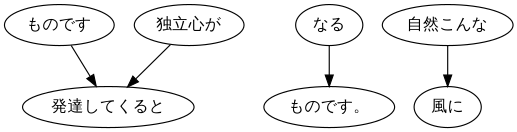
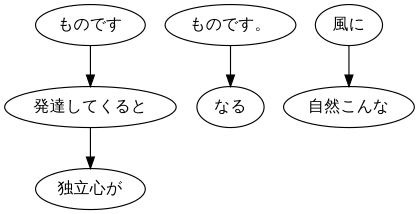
edge "なる" -> "ものです。": reversed
edge "自然こんな" -> "風に": reversed
edge "独立心が" -> "発達してくると": reversed
